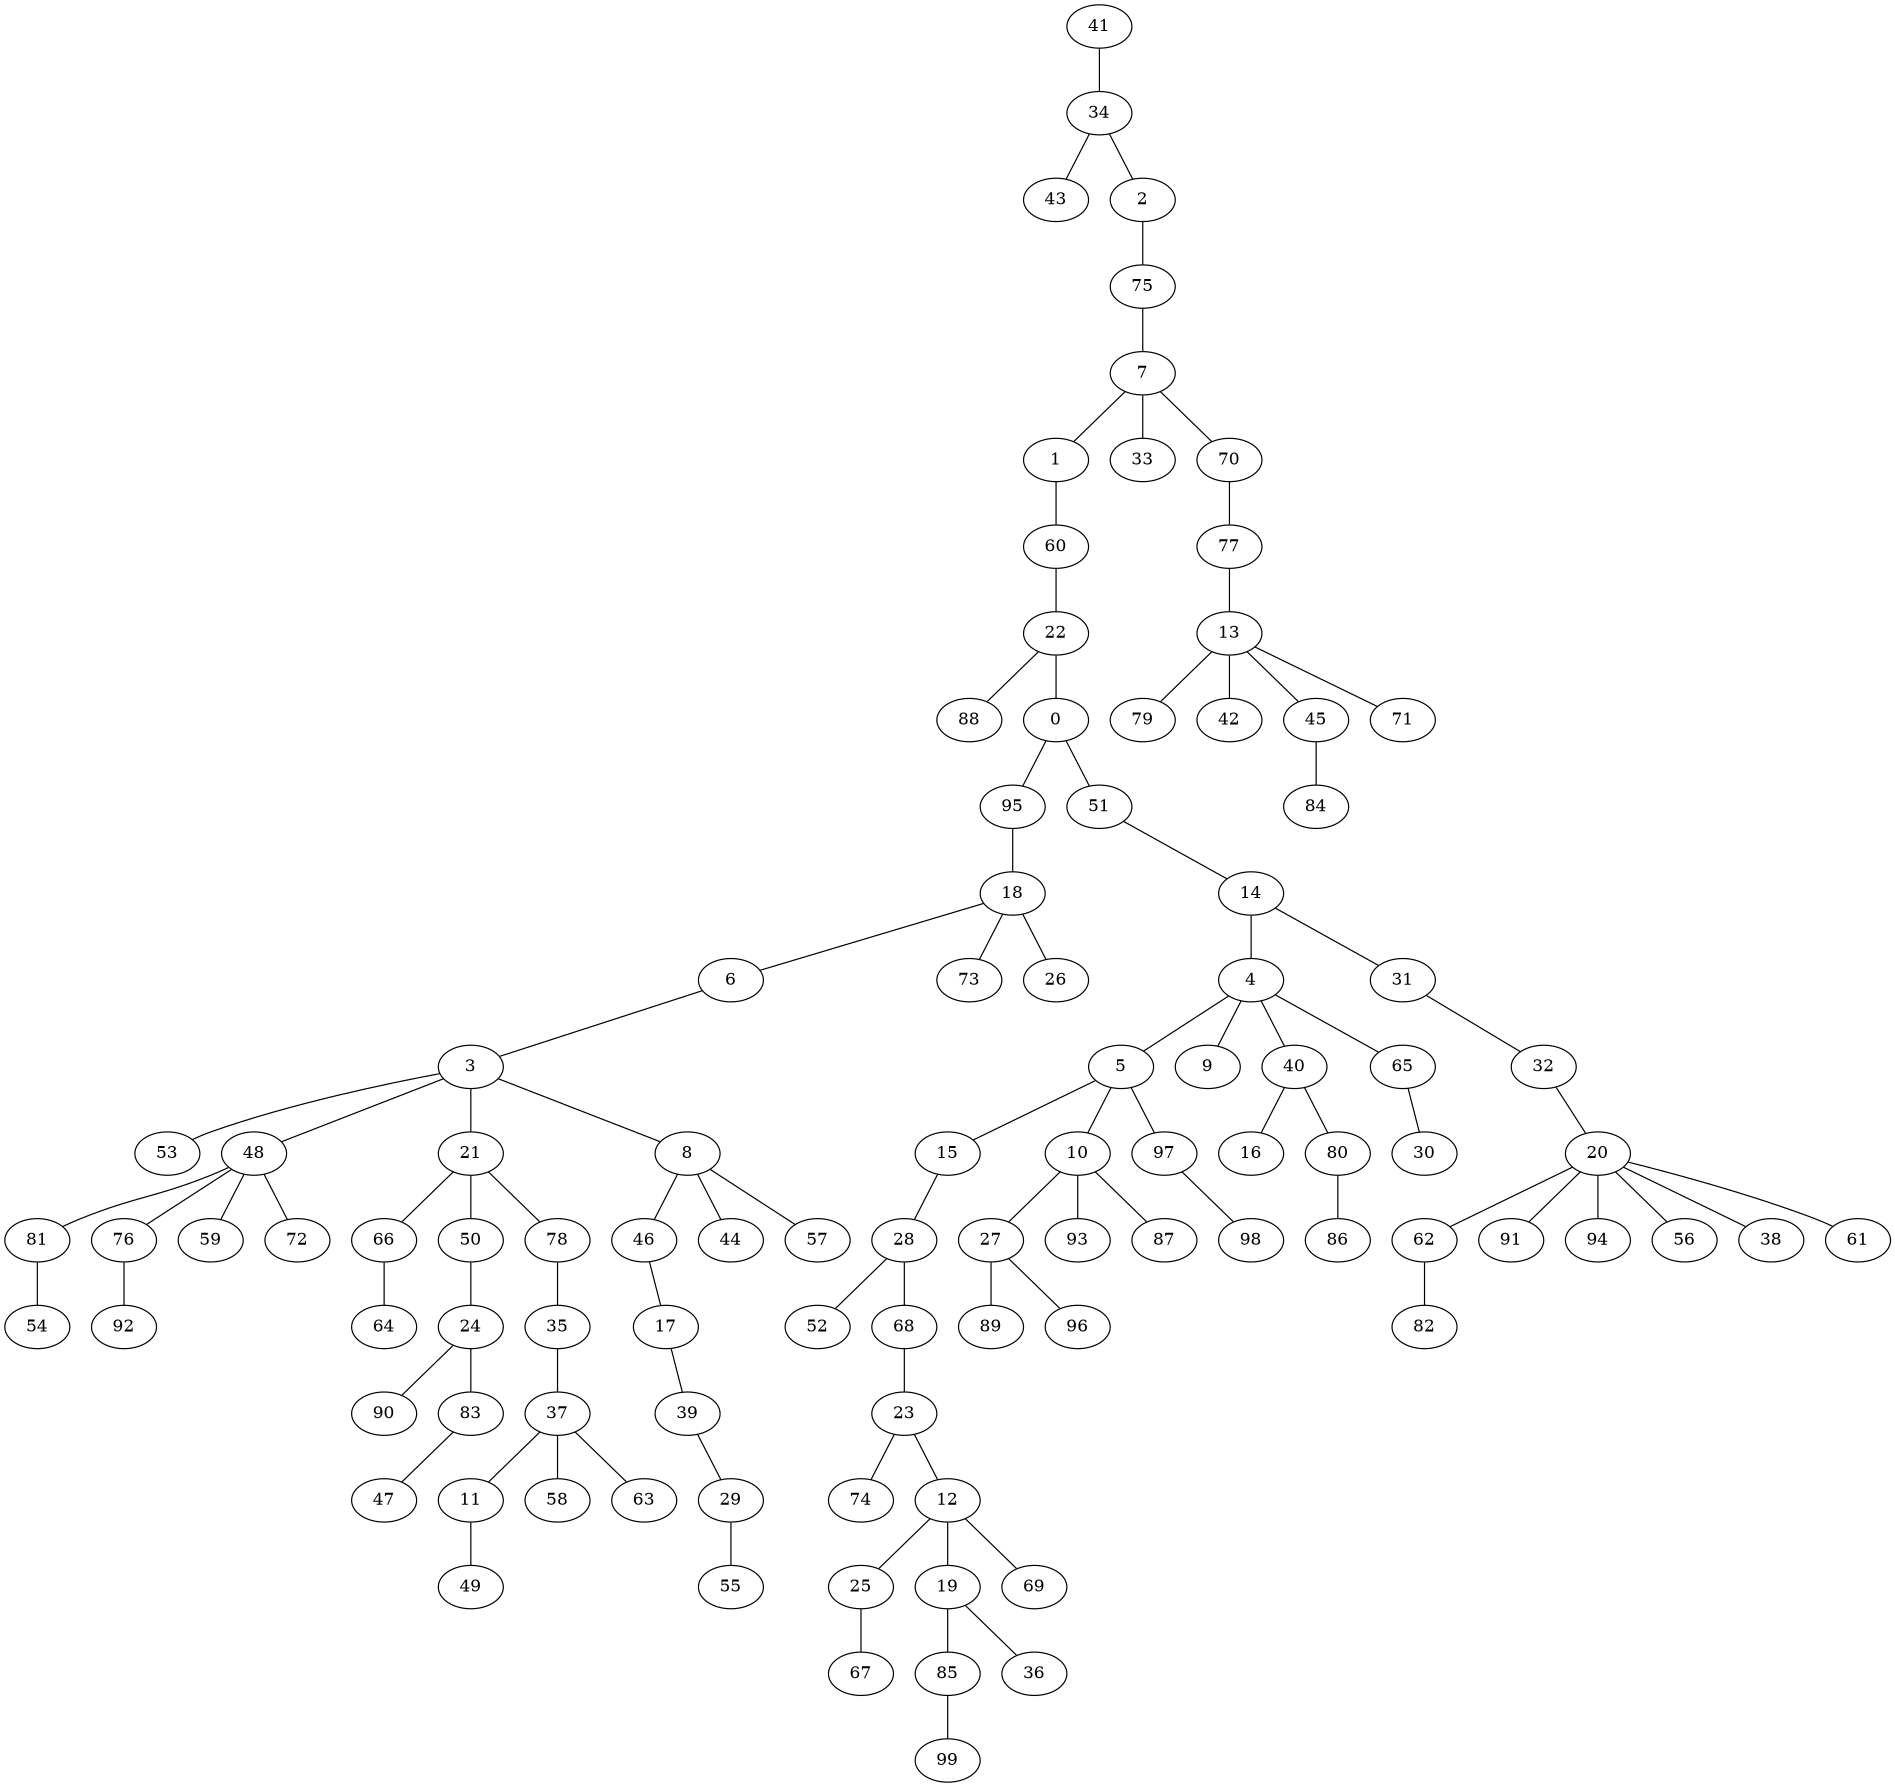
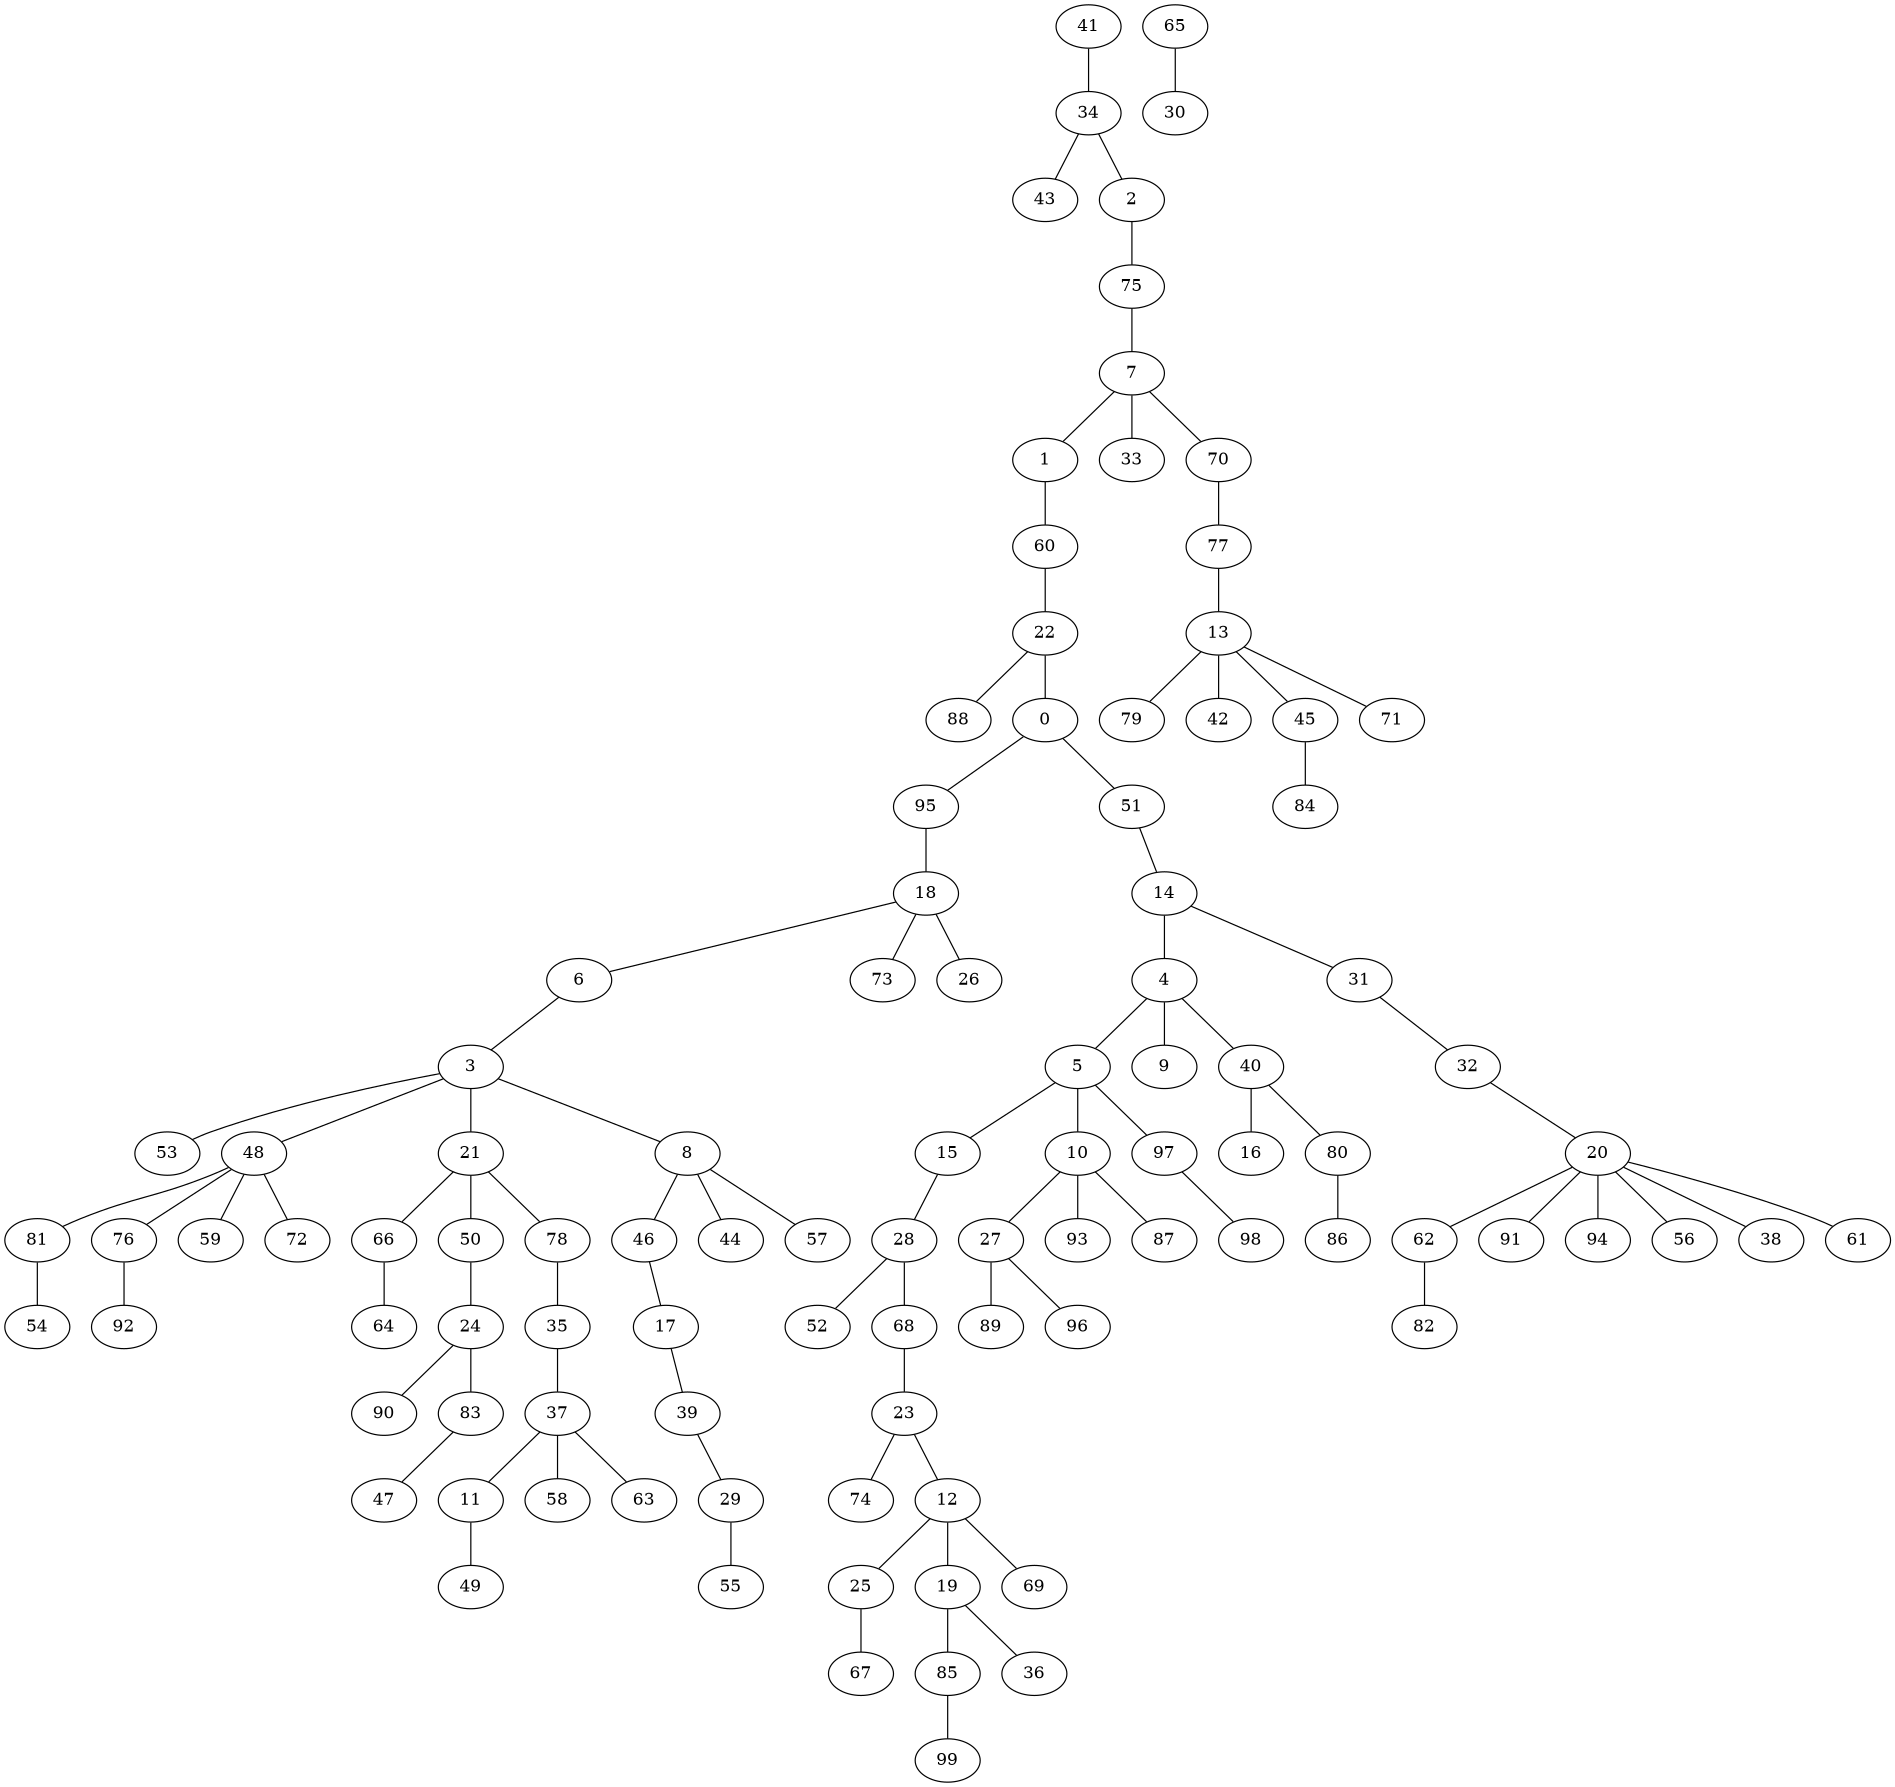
edge "4" -- "65": removed
